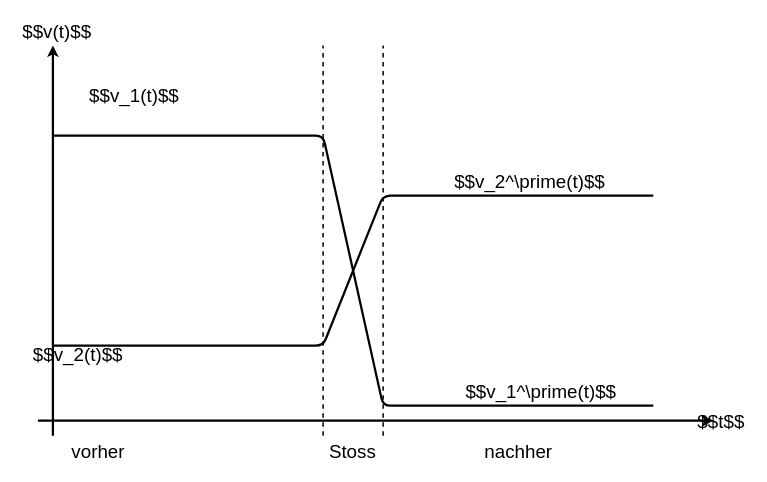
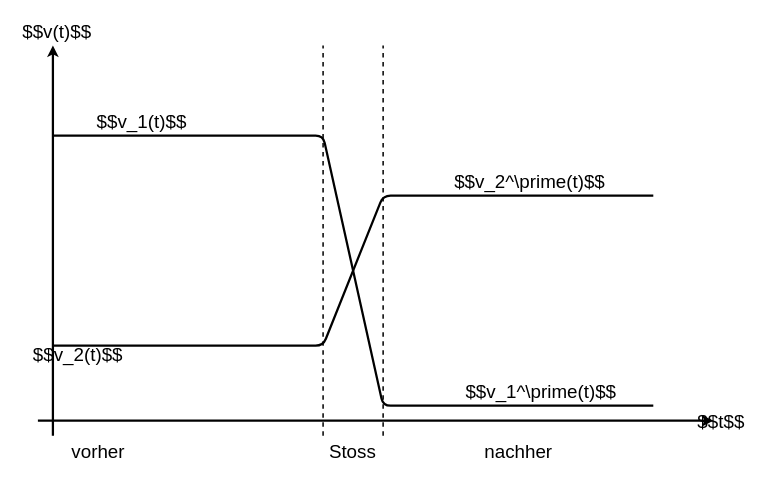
node "$$v_1(t)$$": moved (134, 95) -> (141, 121)
